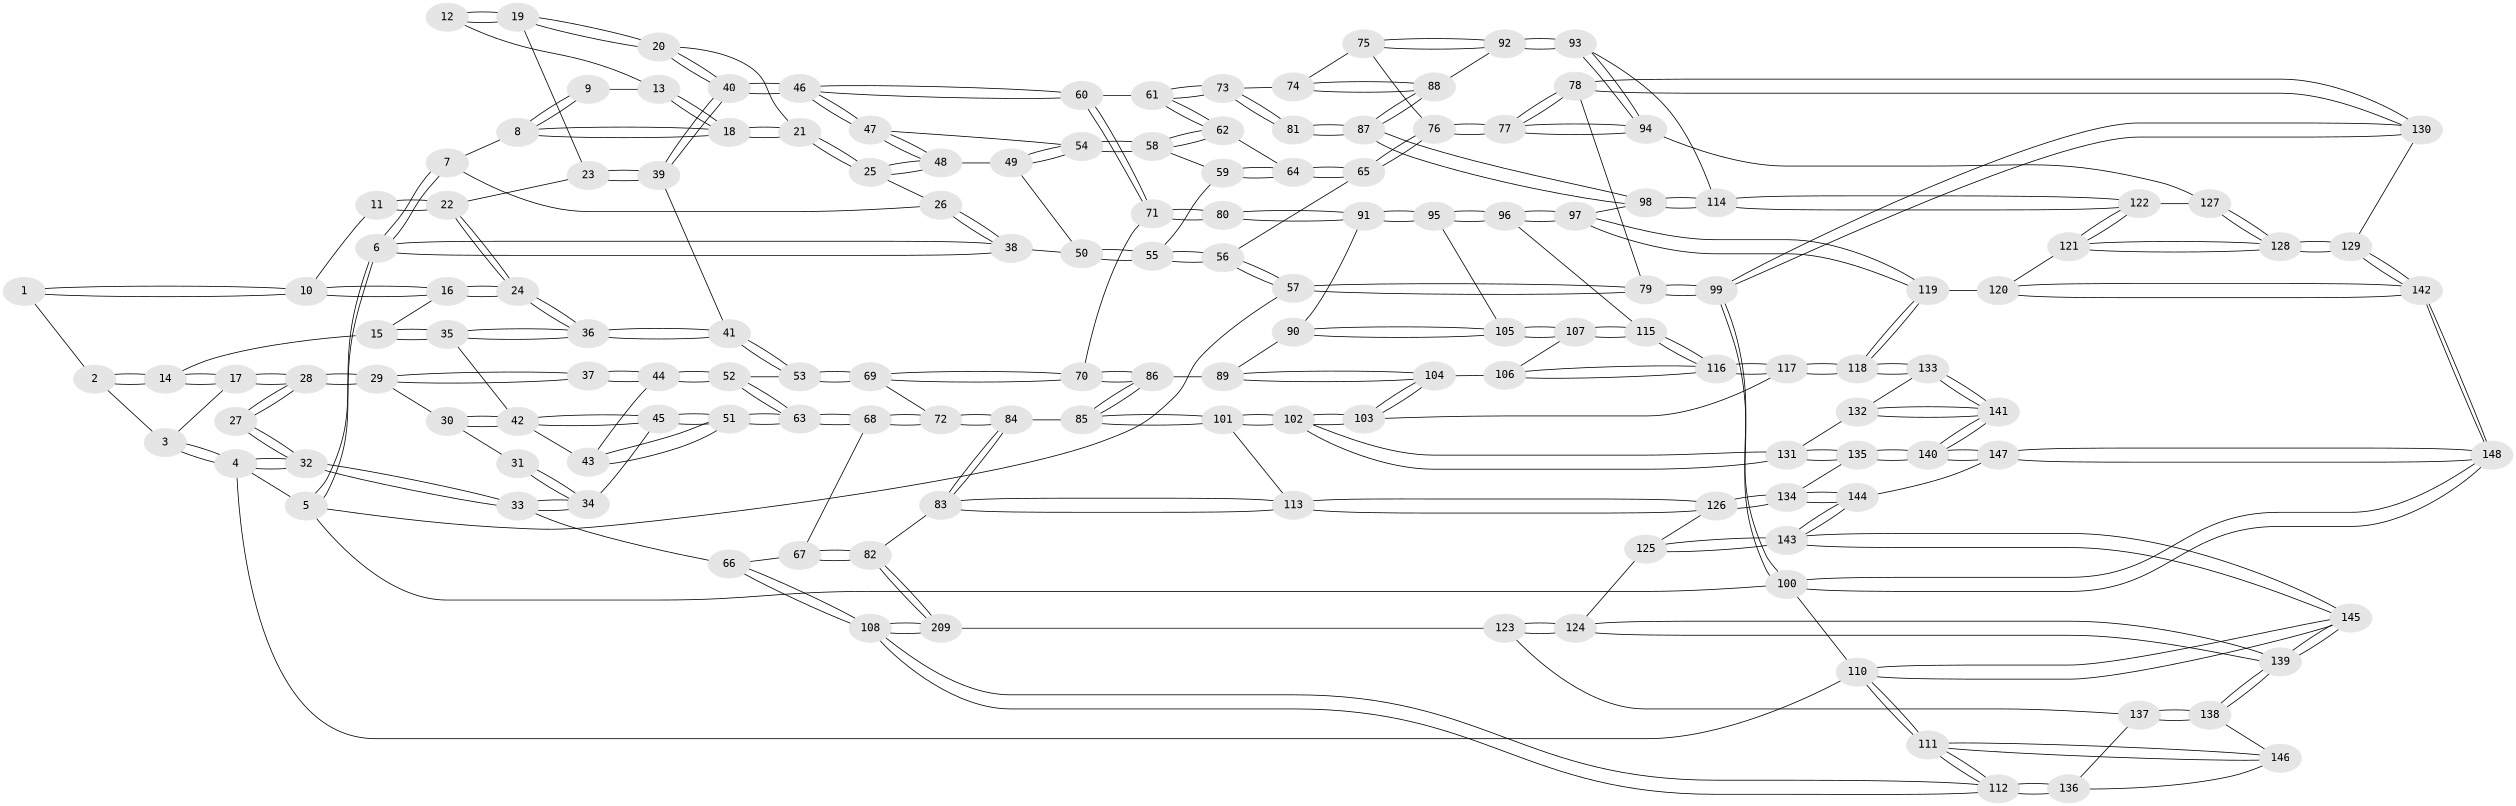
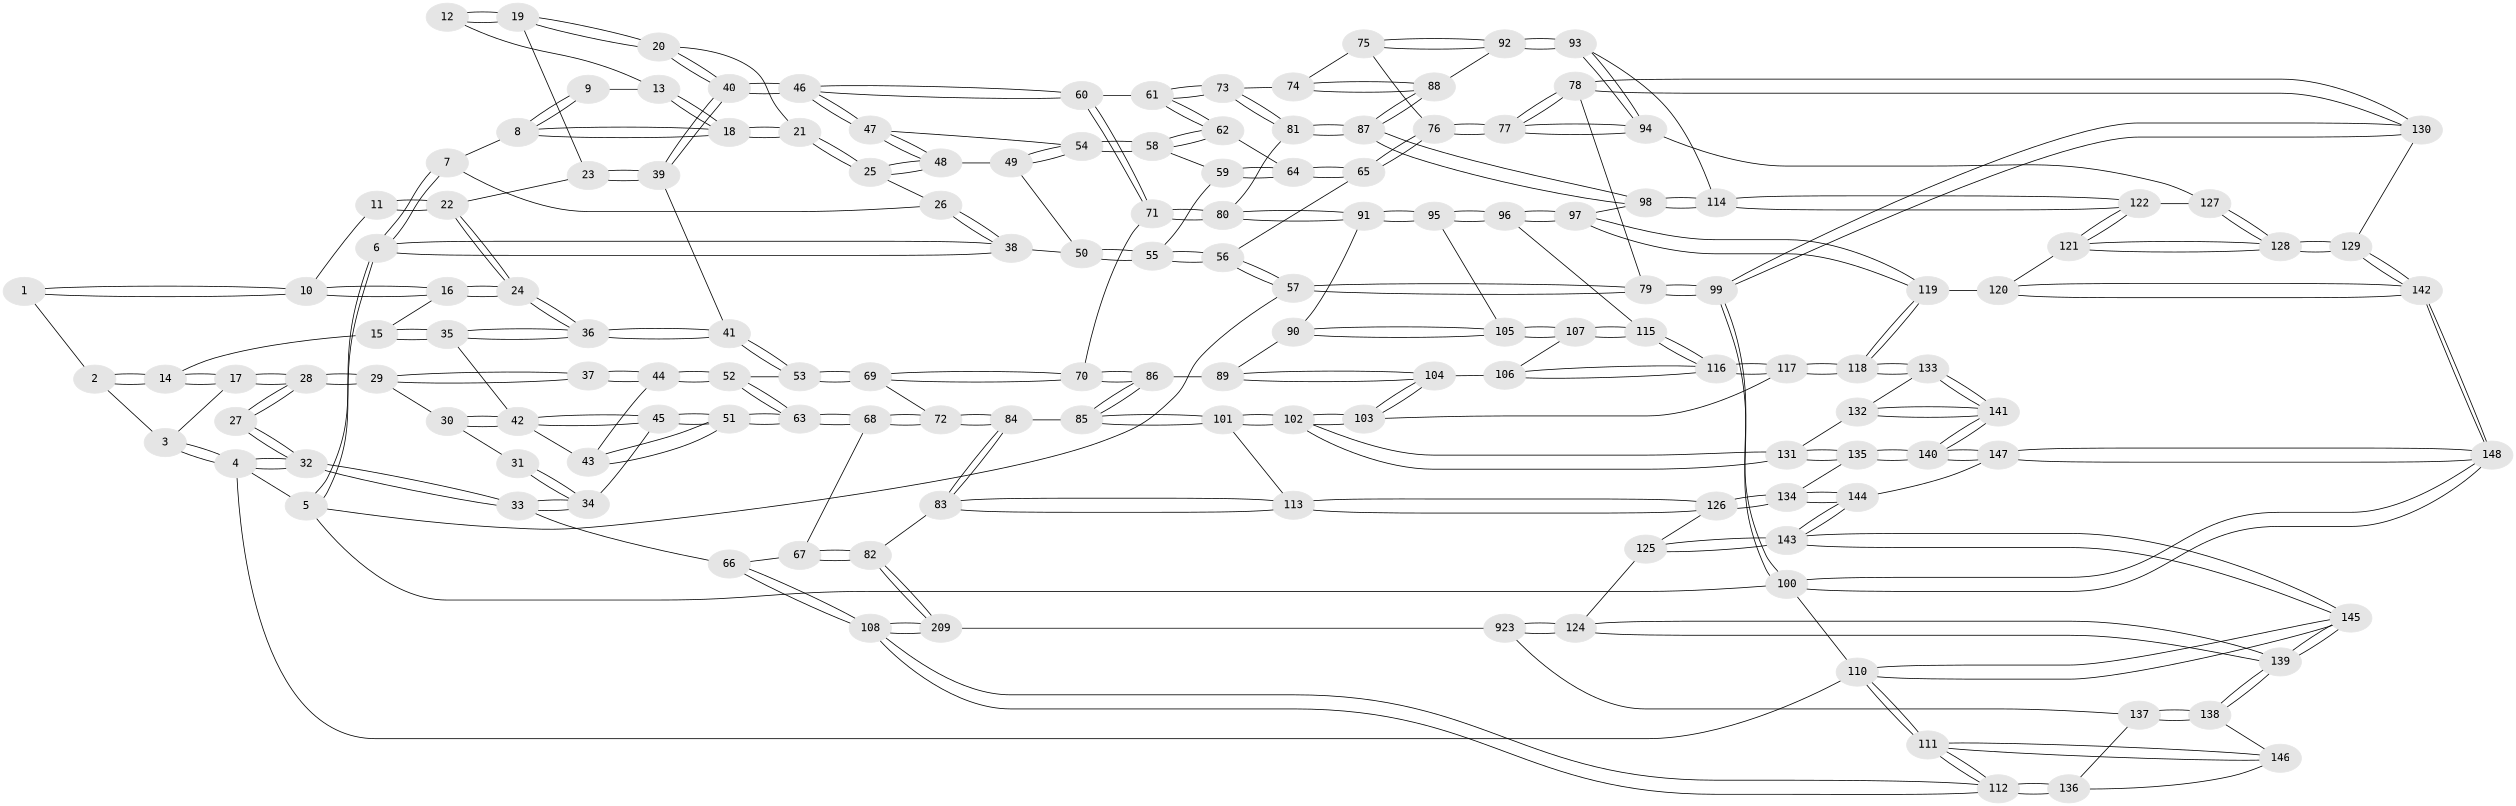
edge "81" -- "80": added
node "123": label "123" -> "923"
